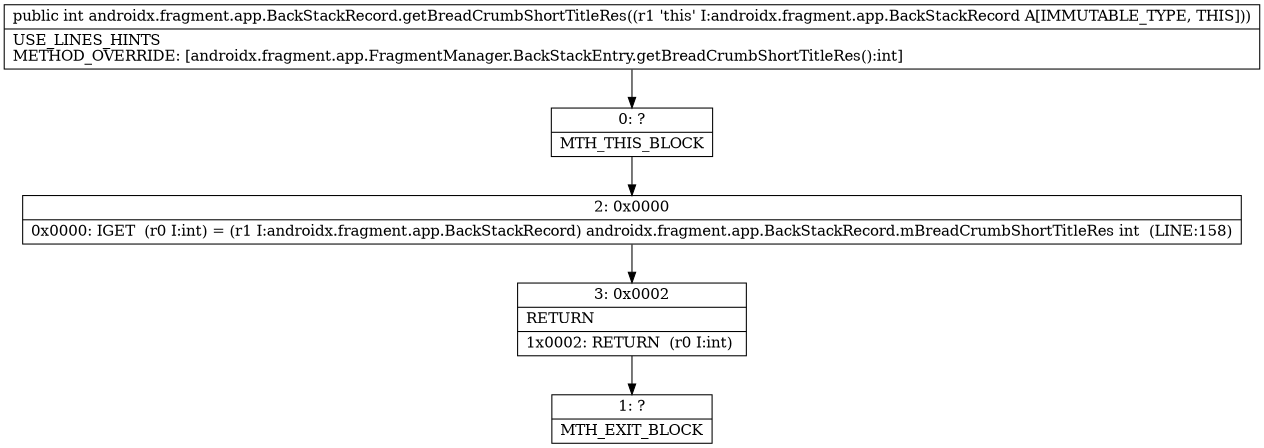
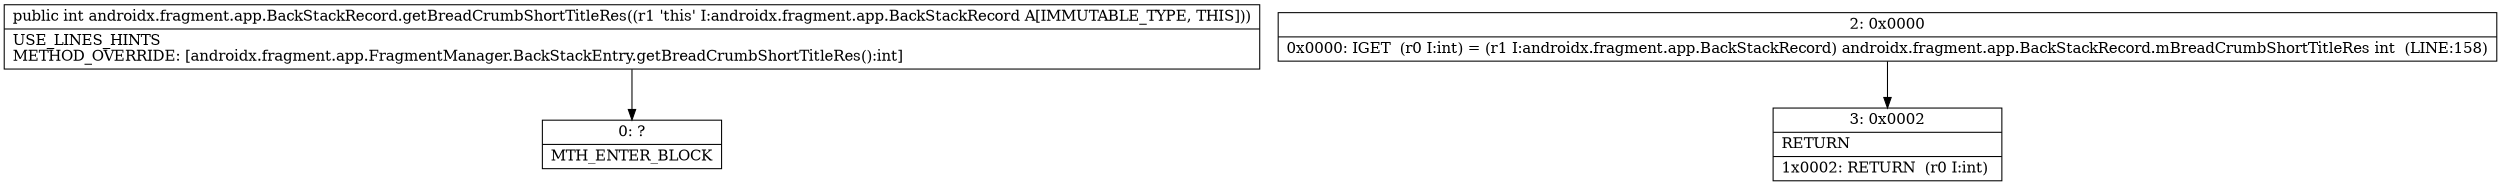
node "0: ?": text "MTH_THIS_BLOCK" -> "MTH_ENTER_BLOCK"
edge "0: ?" -> "2: 0x0000": removed
node "1: ?": removed
